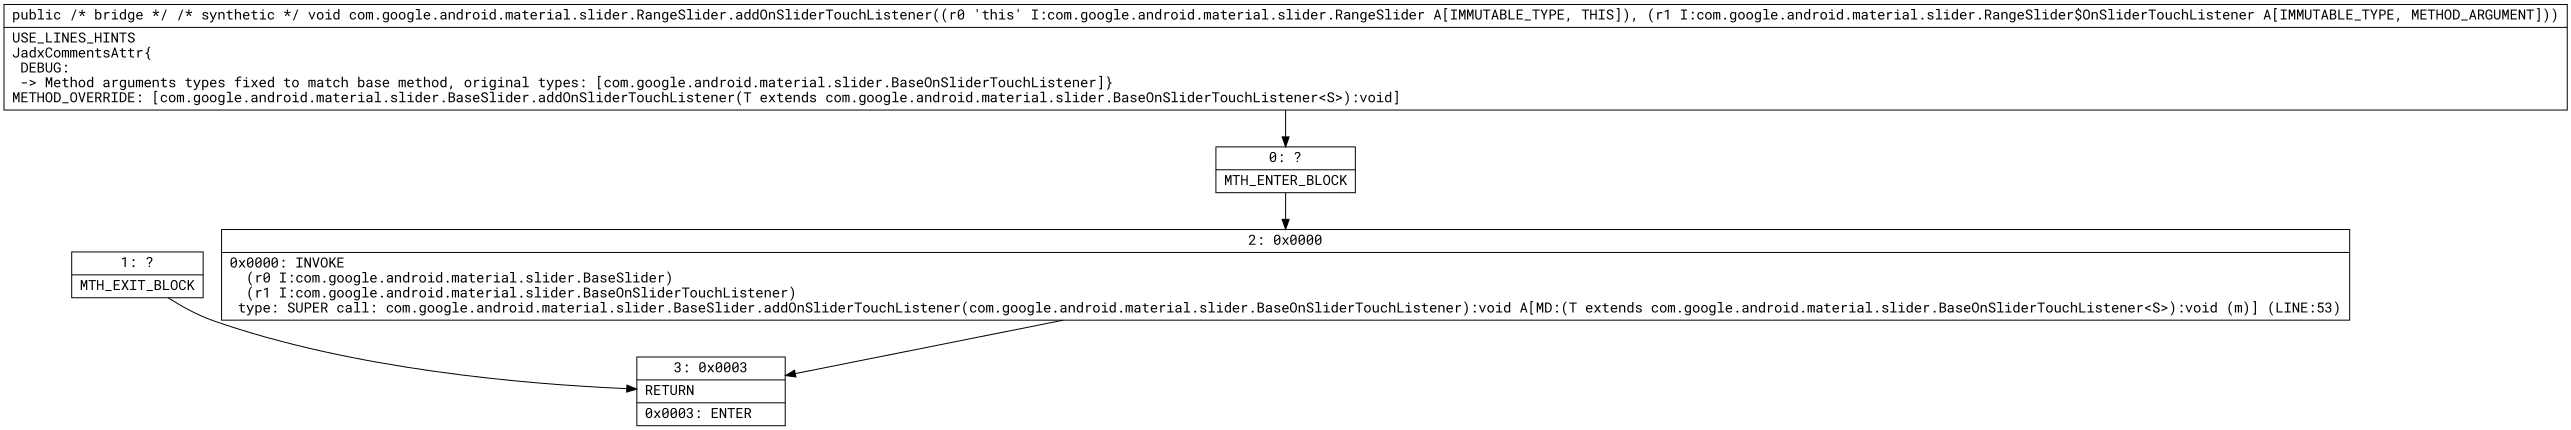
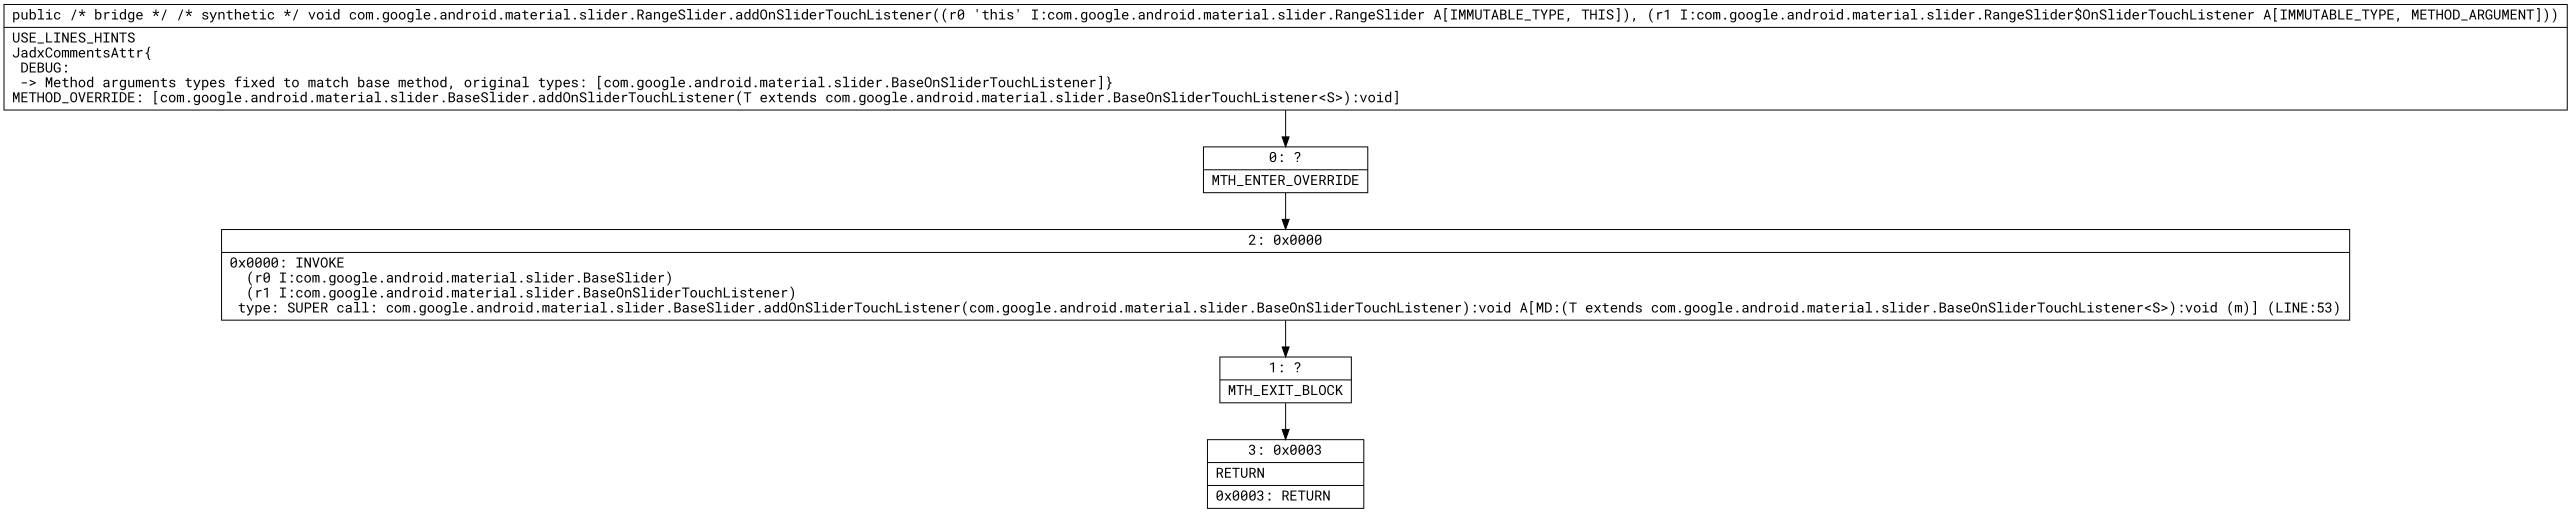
node "0: ?": text "MTH_ENTER_BLOCK" -> "MTH_ENTER_OVERRIDE"
edge "2: 0x0000" -> "3: 0x0003": now "2: 0x0000" -> "1: ?"
node "3: 0x0003": text "0x0003: ENTER" -> "0x0003: RETURN"
